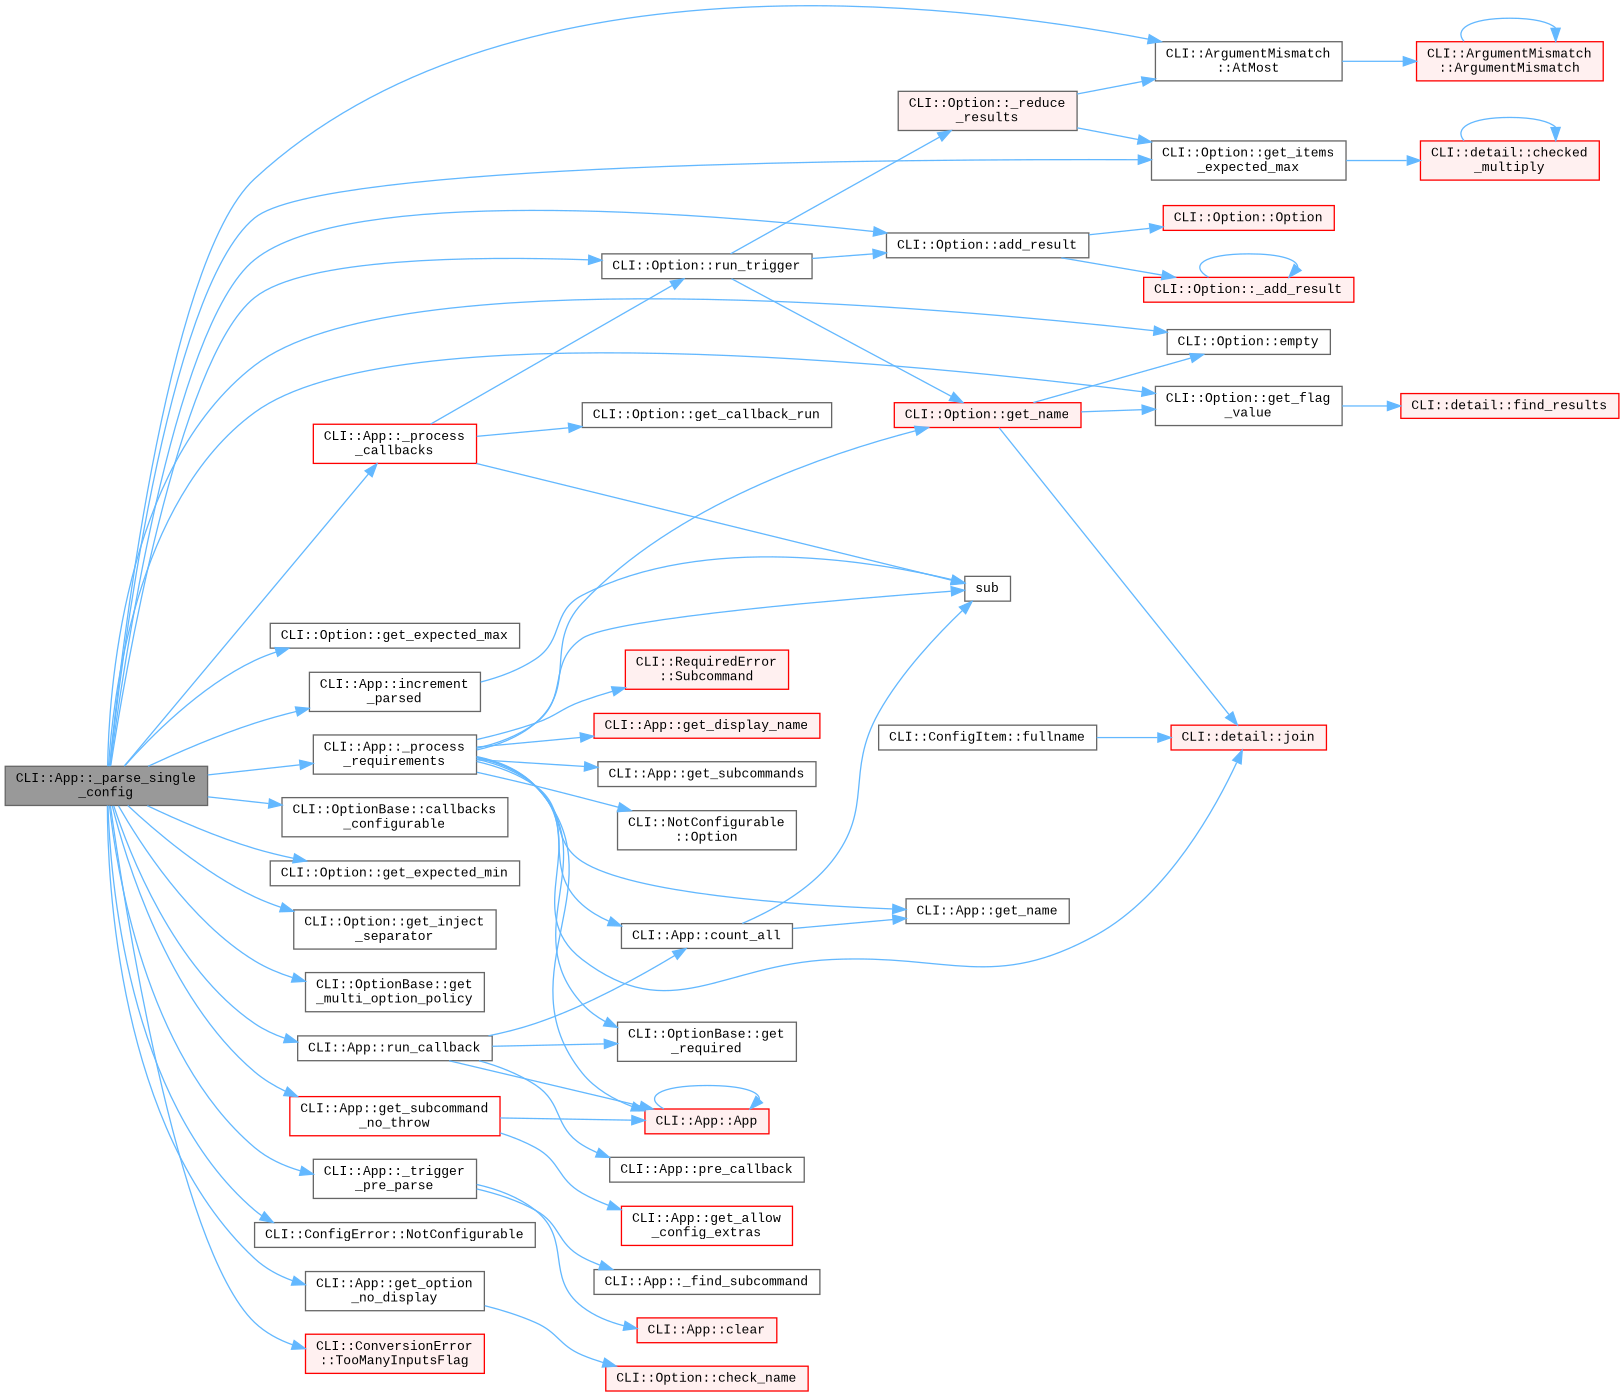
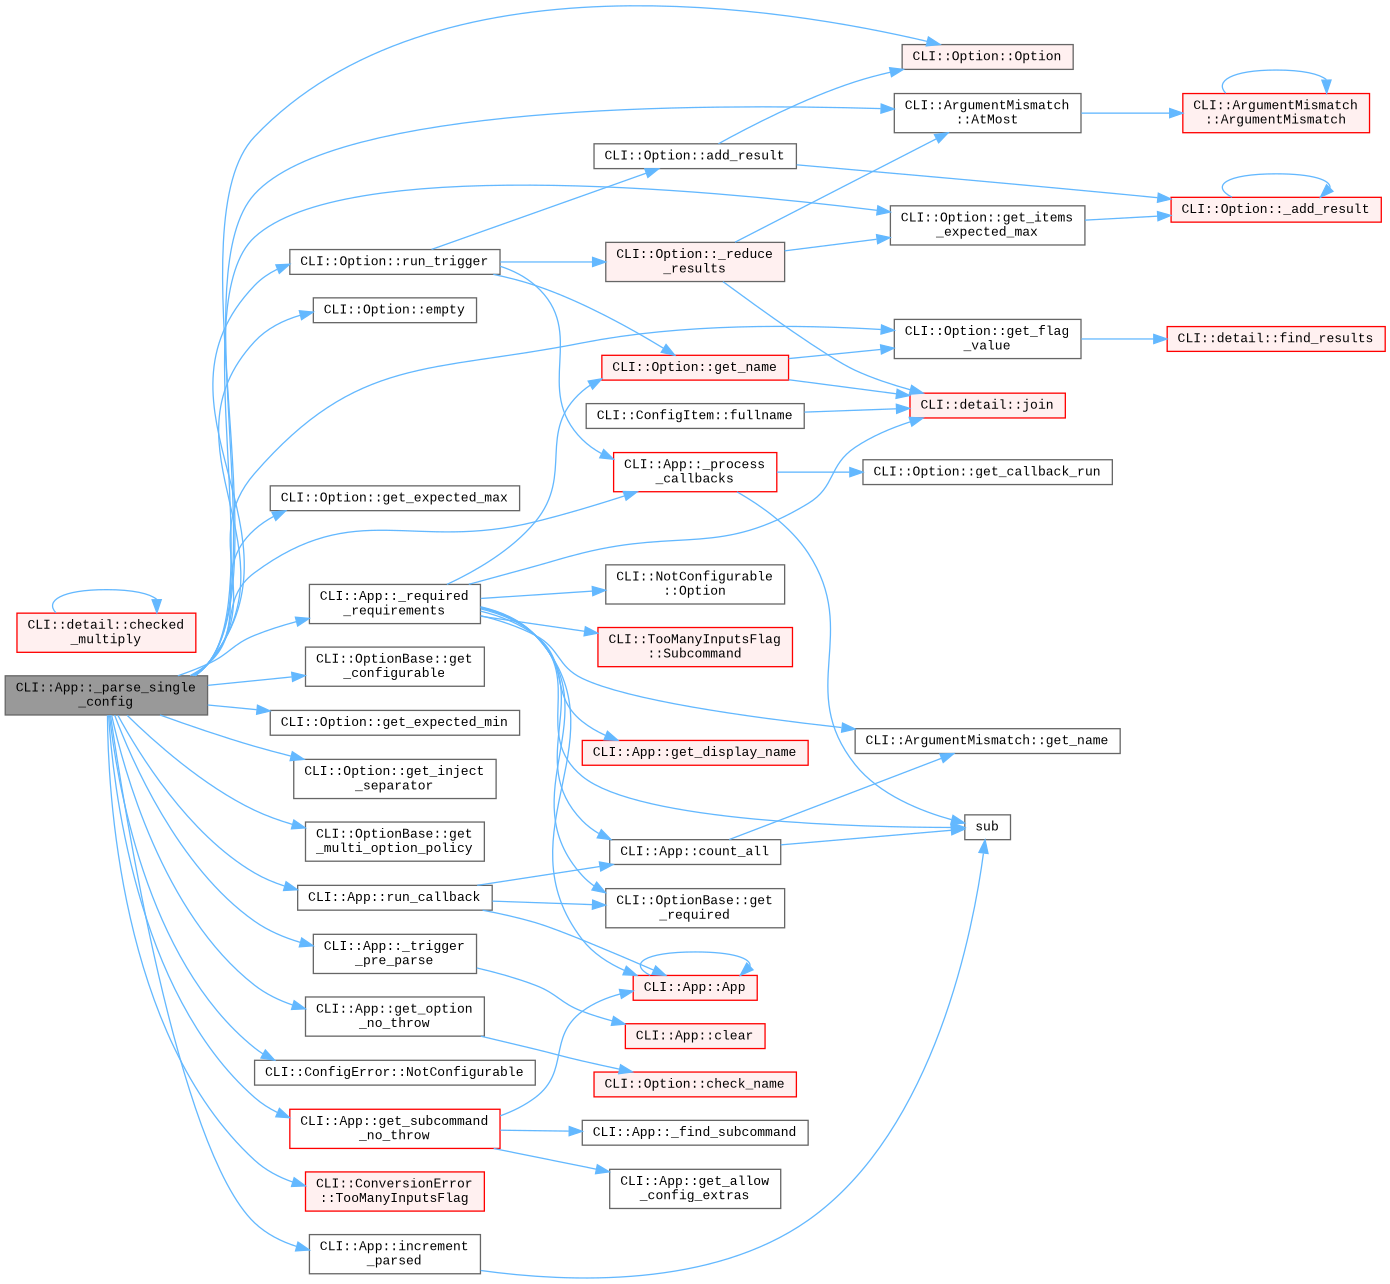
edge "CLI::Option::get_items _expected_max" -> "CLI::detail::checked _multiply": now "CLI::Option::get_items _expected_max" -> "CLI::Option::_add_result"
node "CLI::Option::Option": color red -> grey40
edge "CLI::App::_parse_single _config" -> "CLI::Option::add_result": now "CLI::App::_parse_single _config" -> "CLI::Option::Option"
edge "CLI::Option::_reduce _results" -> "CLI::detail::join": added
edge "CLI::App::_process _callbacks" -> "CLI::Option::run_trigger": reversed
edge "CLI::Option::get_name" -> "CLI::Option::empty": removed
node "CLI::RequiredError ::Subcommand": label "CLI::RequiredError ::Subcommand" -> "CLI::TooManyInputsFlag ::Subcommand"
node "CLI::App::_process _requirements": label "CLI::App::_process _requirements" -> "CLI::App::_required _requirements"
node "CLI::App::get_subcommands": removed
node "CLI::OptionBase::callbacks _configurable": label "CLI::OptionBase::callbacks _configurable" -> "CLI::OptionBase::get _configurable"
node "CLI::App::get_name": label "CLI::App::get_name" -> "CLI::ArgumentMismatch::get_name"
node "CLI::App::pre_callback": removed
node "CLI::App::get_allow _config_extras": color red -> grey40
edge "CLI::App::_trigger _pre_parse" -> "CLI::App::_find_subcommand": now "CLI::App::get_subcommand _no_throw" -> "CLI::App::_find_subcommand"
node "CLI::App::get_option _no_display": label "CLI::App::get_option _no_display" -> "CLI::App::get_option _no_throw"
